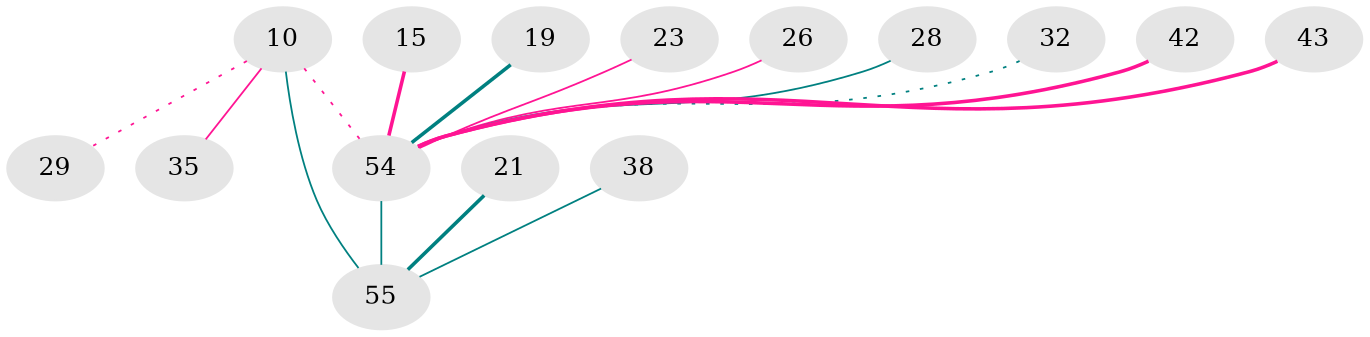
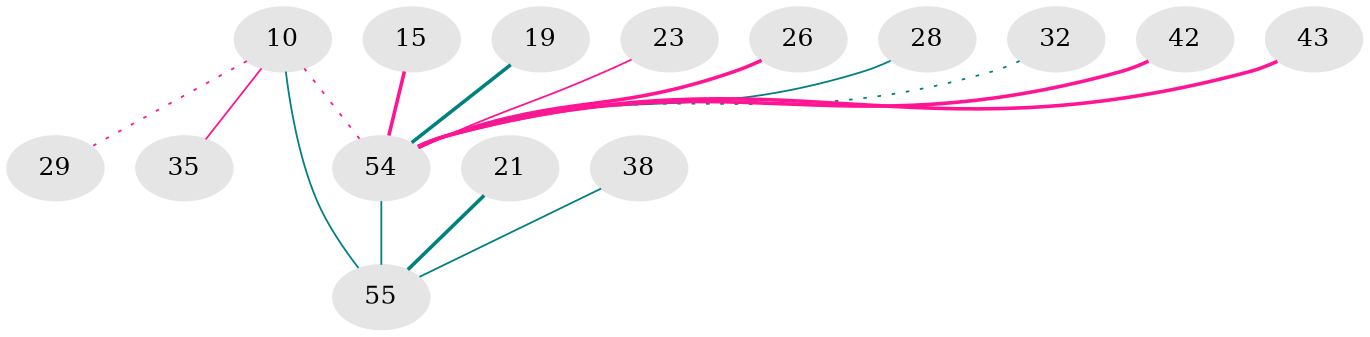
edge "26" -- "54": style solid -> bold
